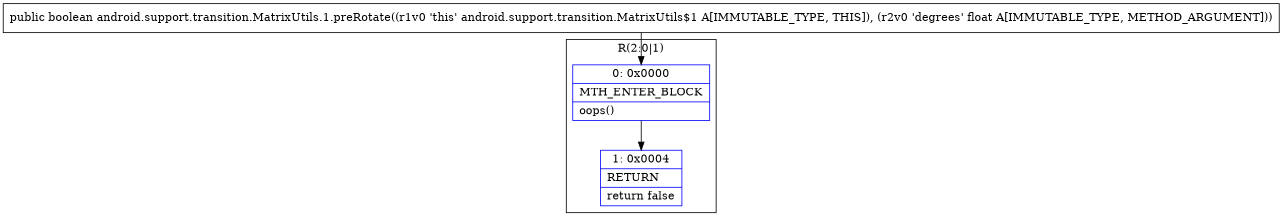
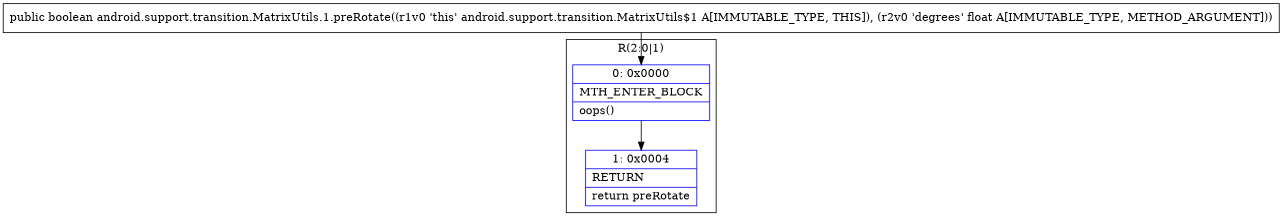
node "1: 0x0004": text "return false" -> "return preRotate"
